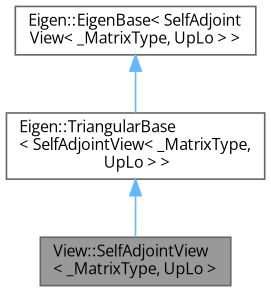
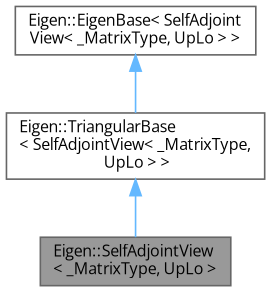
node "View::SelfAdjointView < _MatrixType, UpLo >": label "View::SelfAdjointView < _MatrixType, UpLo >" -> "Eigen::SelfAdjointView < _MatrixType, UpLo >"
